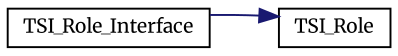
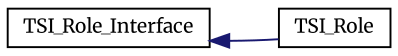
edge "TSI_Role_Interface" -> "TSI_Role": reversed
